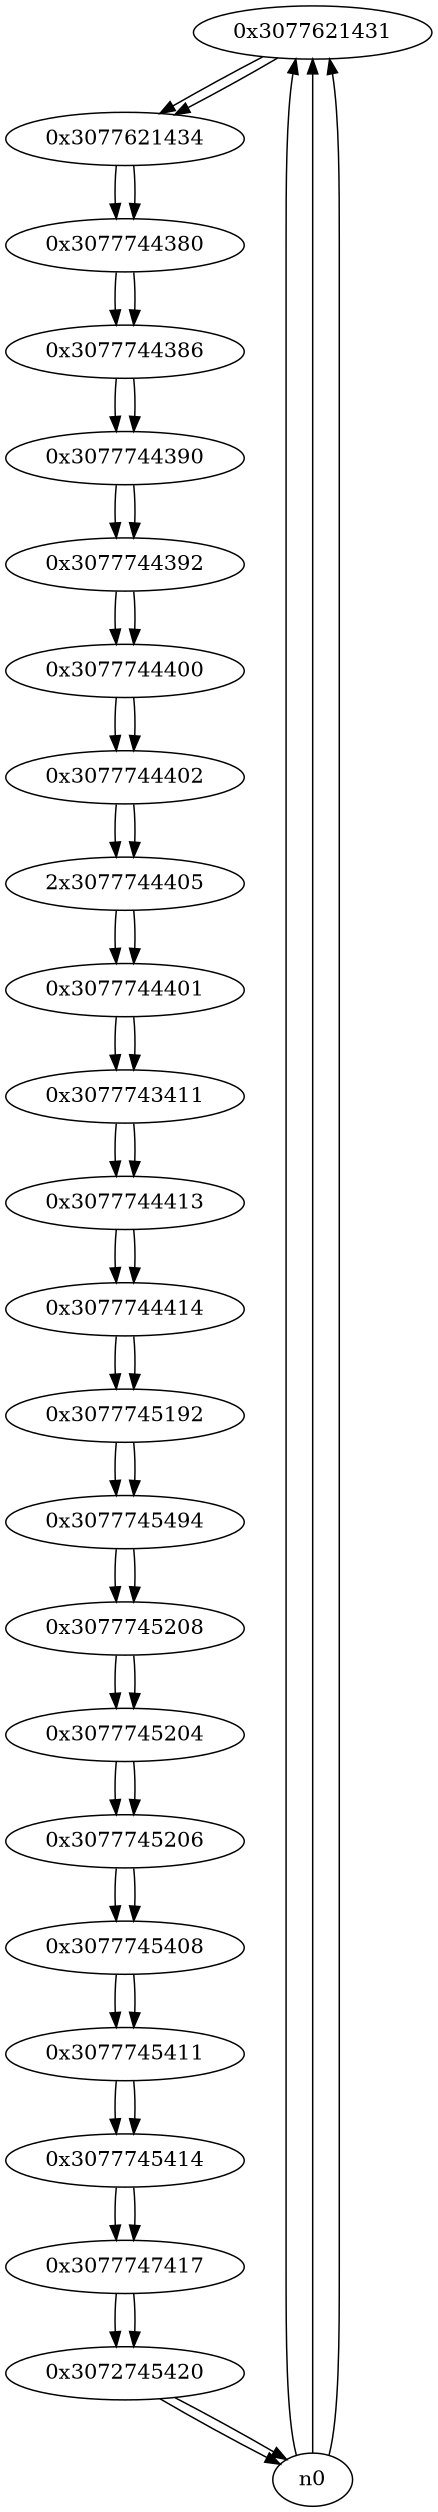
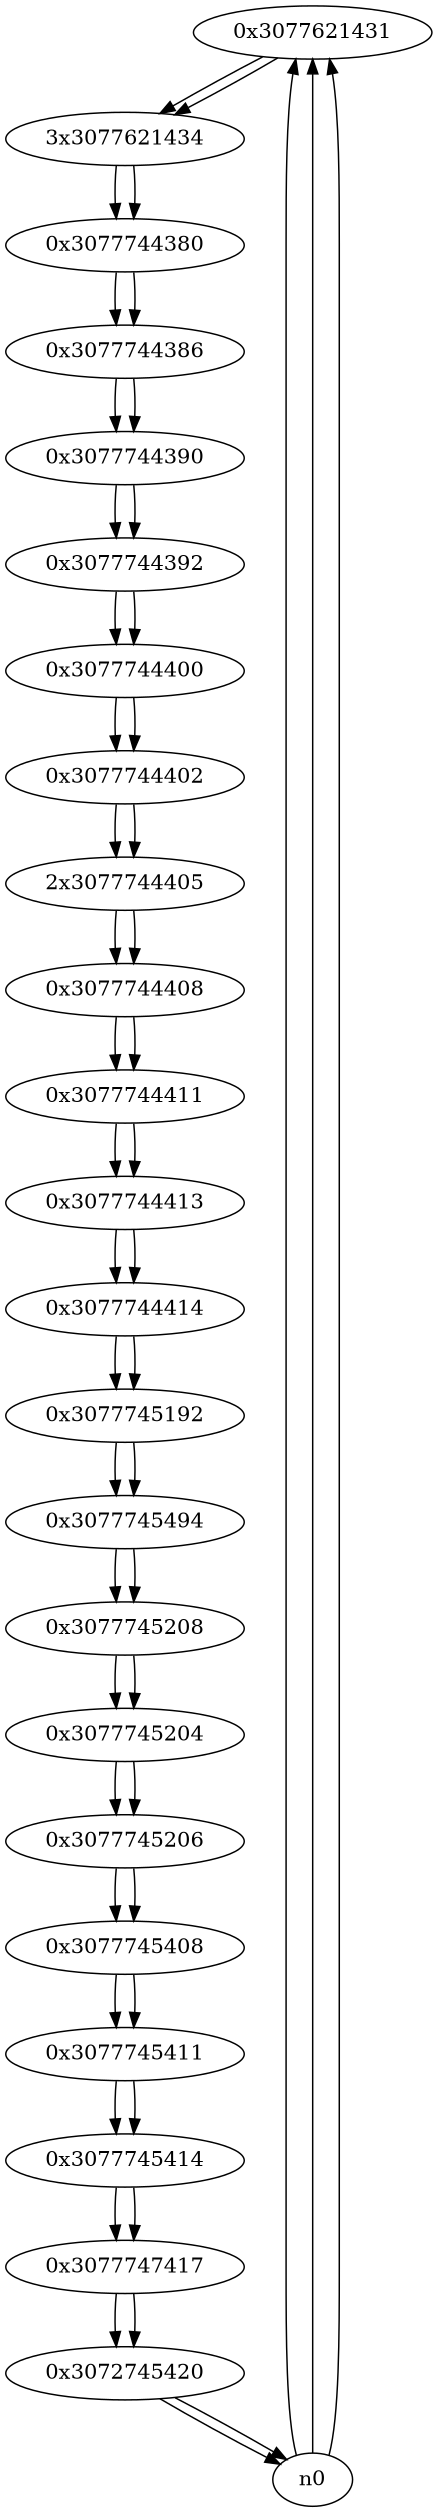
node "0x3077621434": label "0x3077621434" -> "3x3077621434"
node "0x3077744401": label "0x3077744401" -> "0x3077744408"
node "0x3077743411": label "0x3077743411" -> "0x3077744411"
